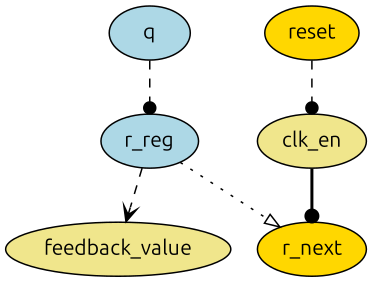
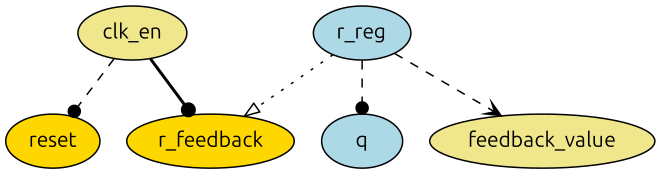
edge "q" -> "r_reg": reversed
edge "reset" -> "clk_en": reversed
node "r_next": label "r_next" -> "r_feedback"
